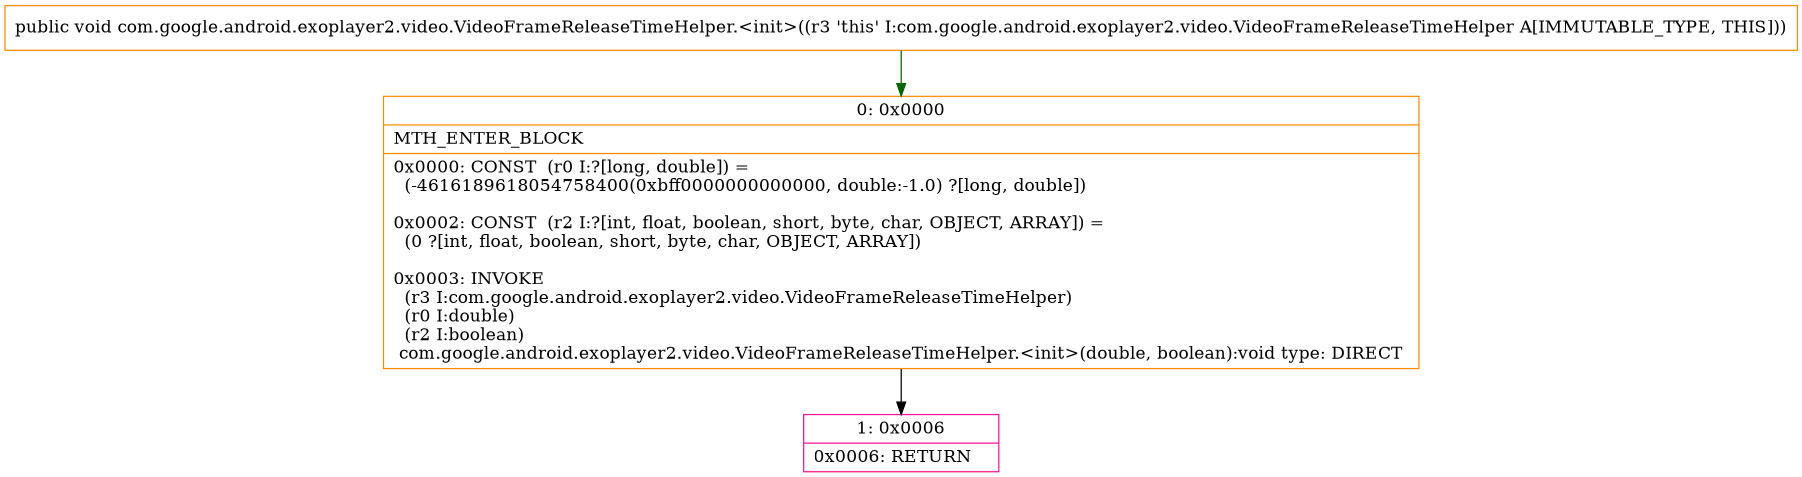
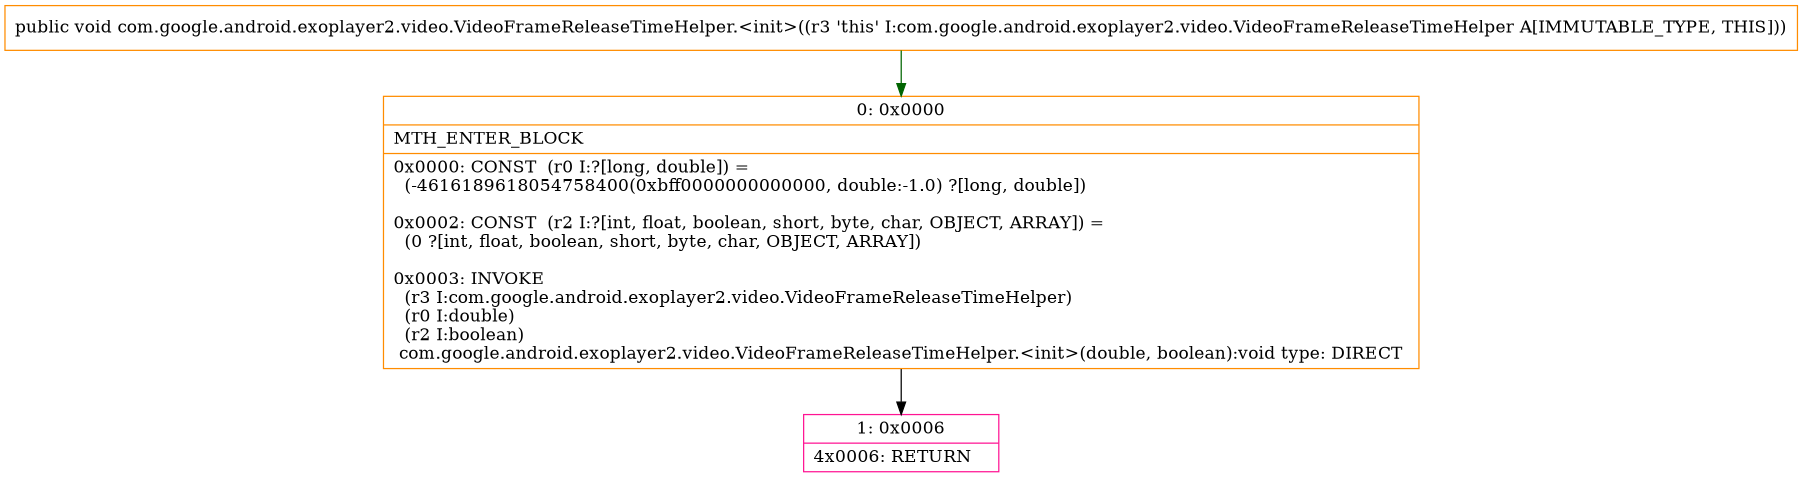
node "1: 0x0006": text "0x0006: RETURN" -> "4x0006: RETURN"
